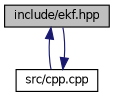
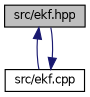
node "include/ekf.hpp": label "include/ekf.hpp" -> "src/ekf.hpp"
node "src/cpp.cpp": label "src/cpp.cpp" -> "src/ekf.cpp"
